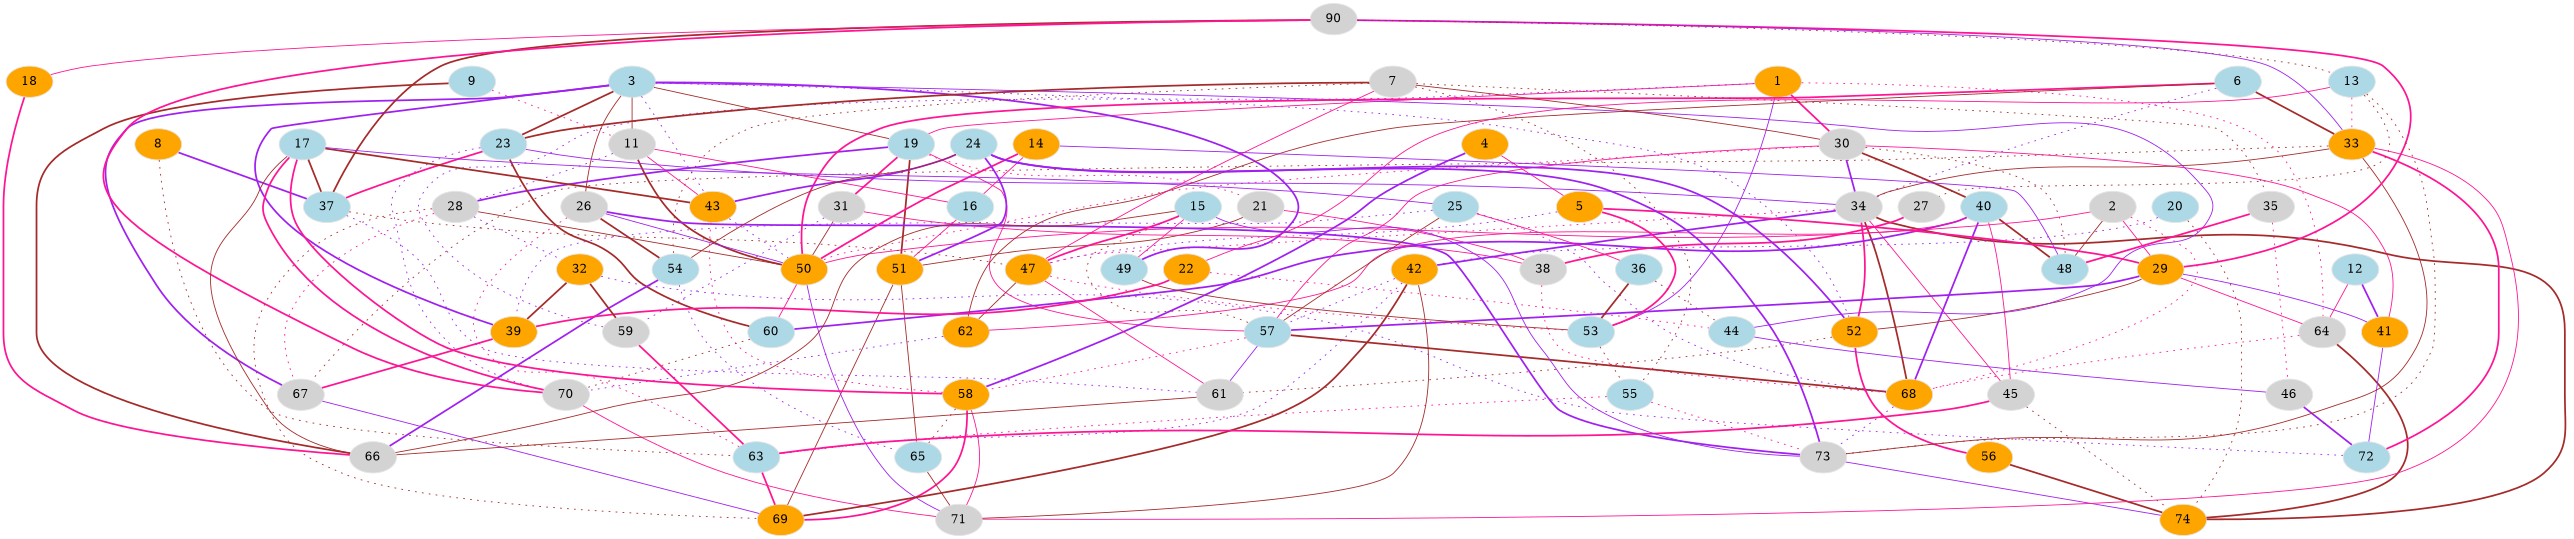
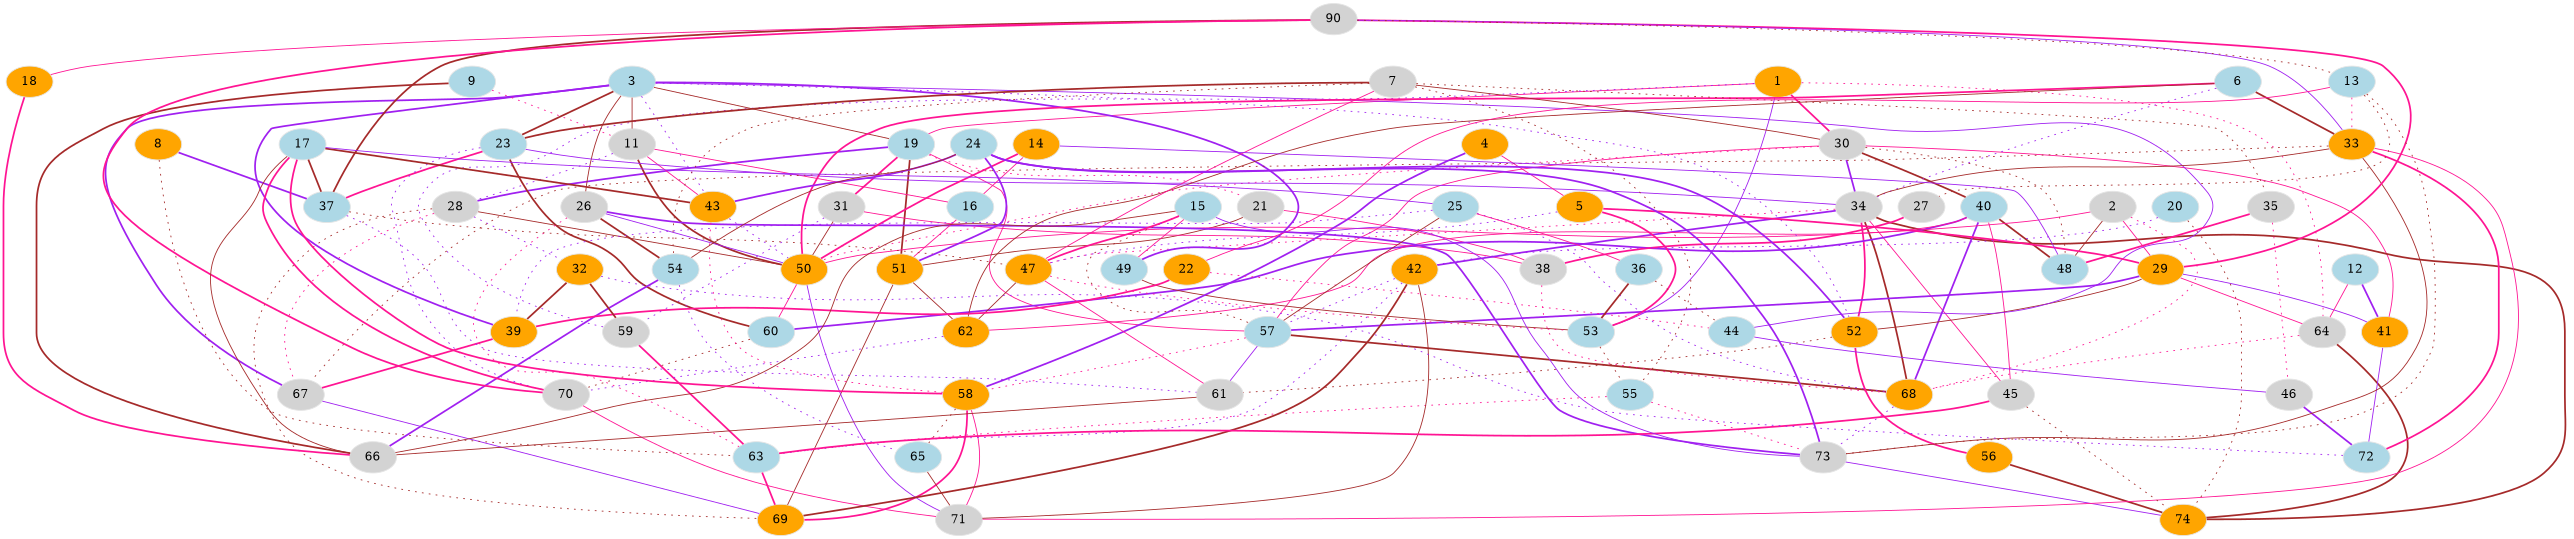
edge "51" -- "65": now "51" -- "62"
